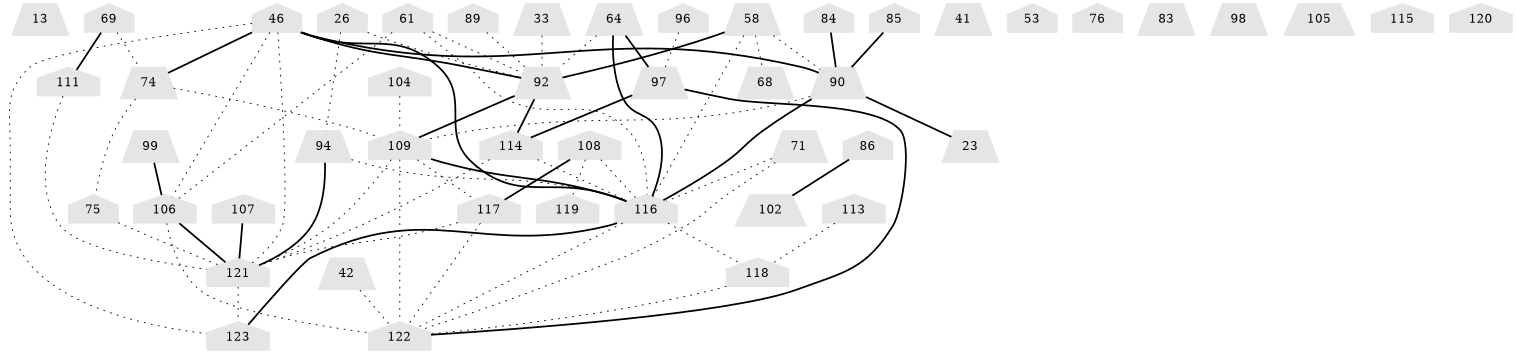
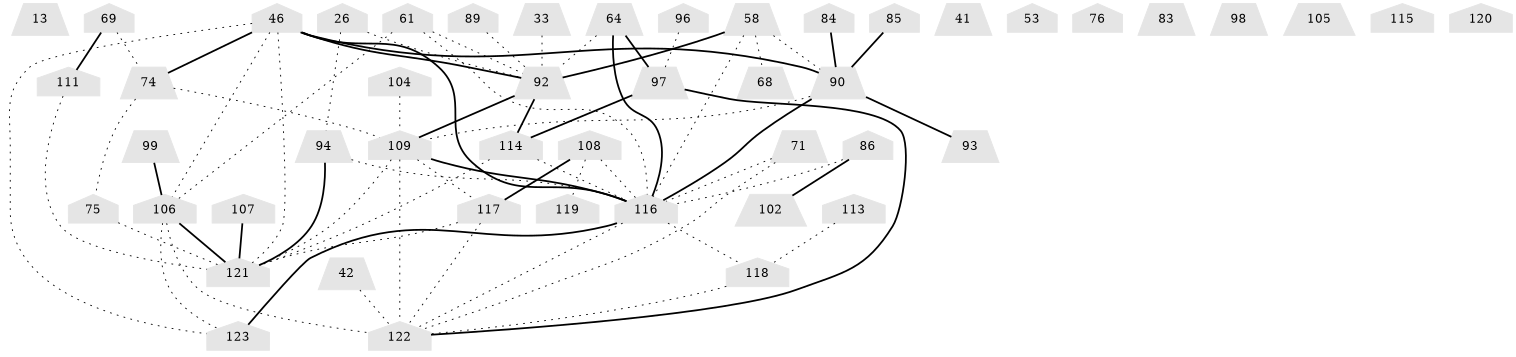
node "23": label "23" -> "93"
edge "86" -- "116": added
edge "121" -- "123": now "106" -- "123"
